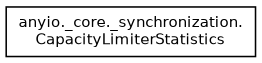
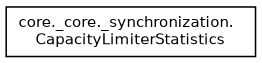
node "anyio._core._synchronization. CapacityLimiterStatistics": label "anyio._core._synchronization. CapacityLimiterStatistics" -> "core._core._synchronization. CapacityLimiterStatistics"
